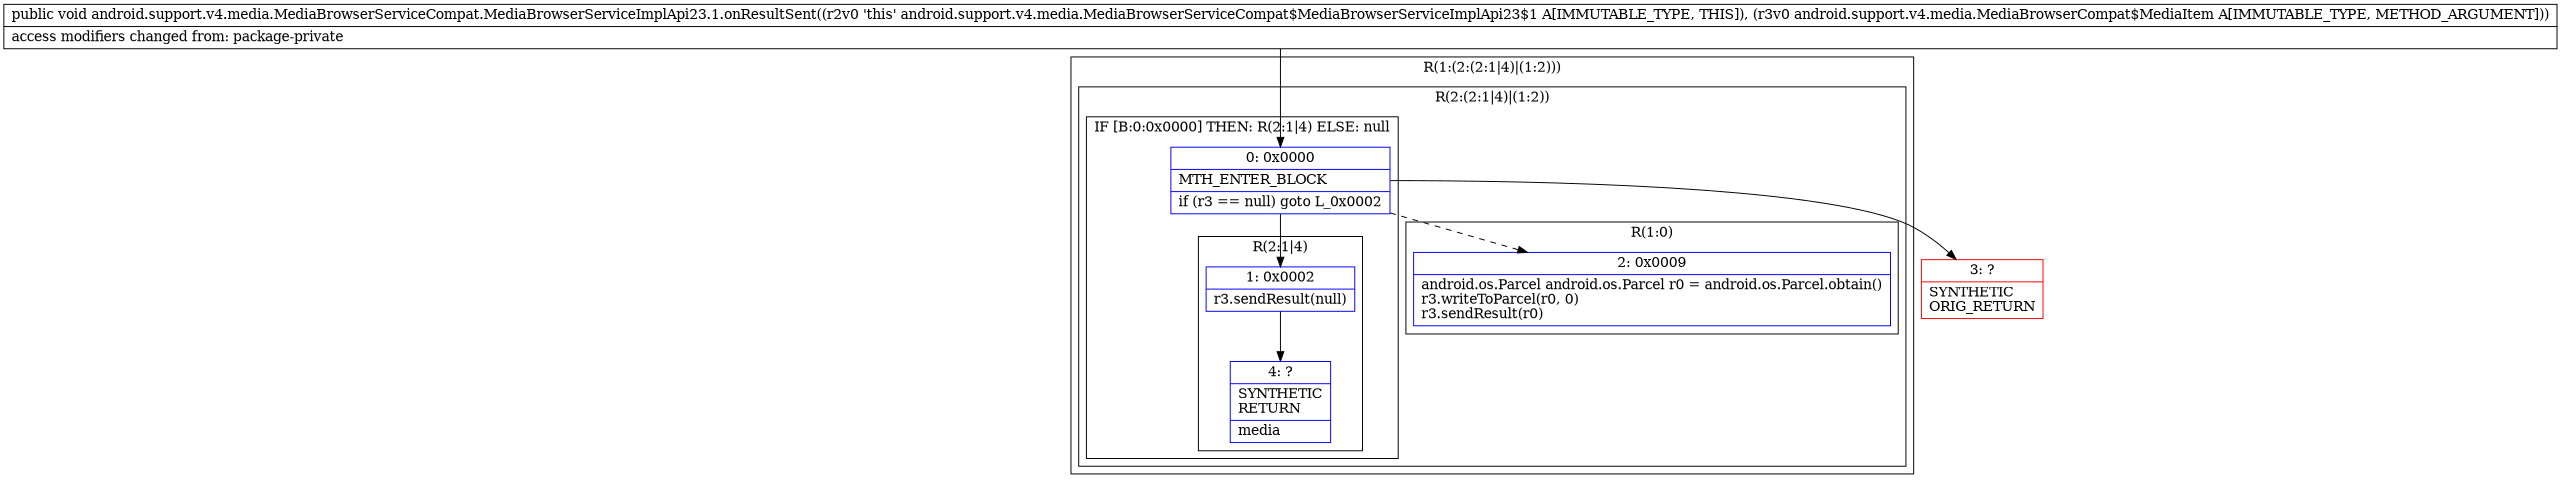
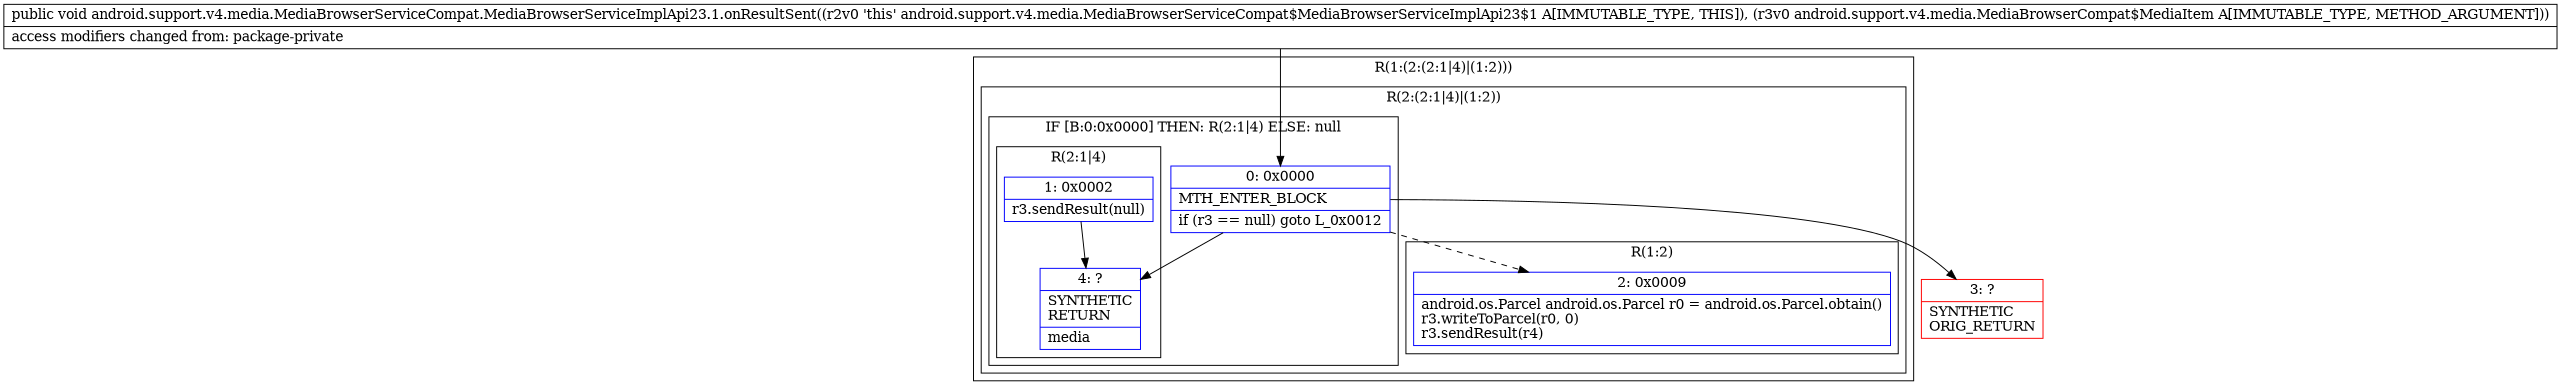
node "0: 0x0000": text "if (r3 == null) goto L_0x0002" -> "if (r3 == null) goto L_0x0012"
edge "0: 0x0000" -> "1: 0x0002": now "0: 0x0000" -> "4: ?"
cluster "R(1:0)": label "R(1:0)" -> "R(1:2)"
node "2: 0x0009": text "r3.sendResult(r0)" -> "r3.sendResult(r4)"
